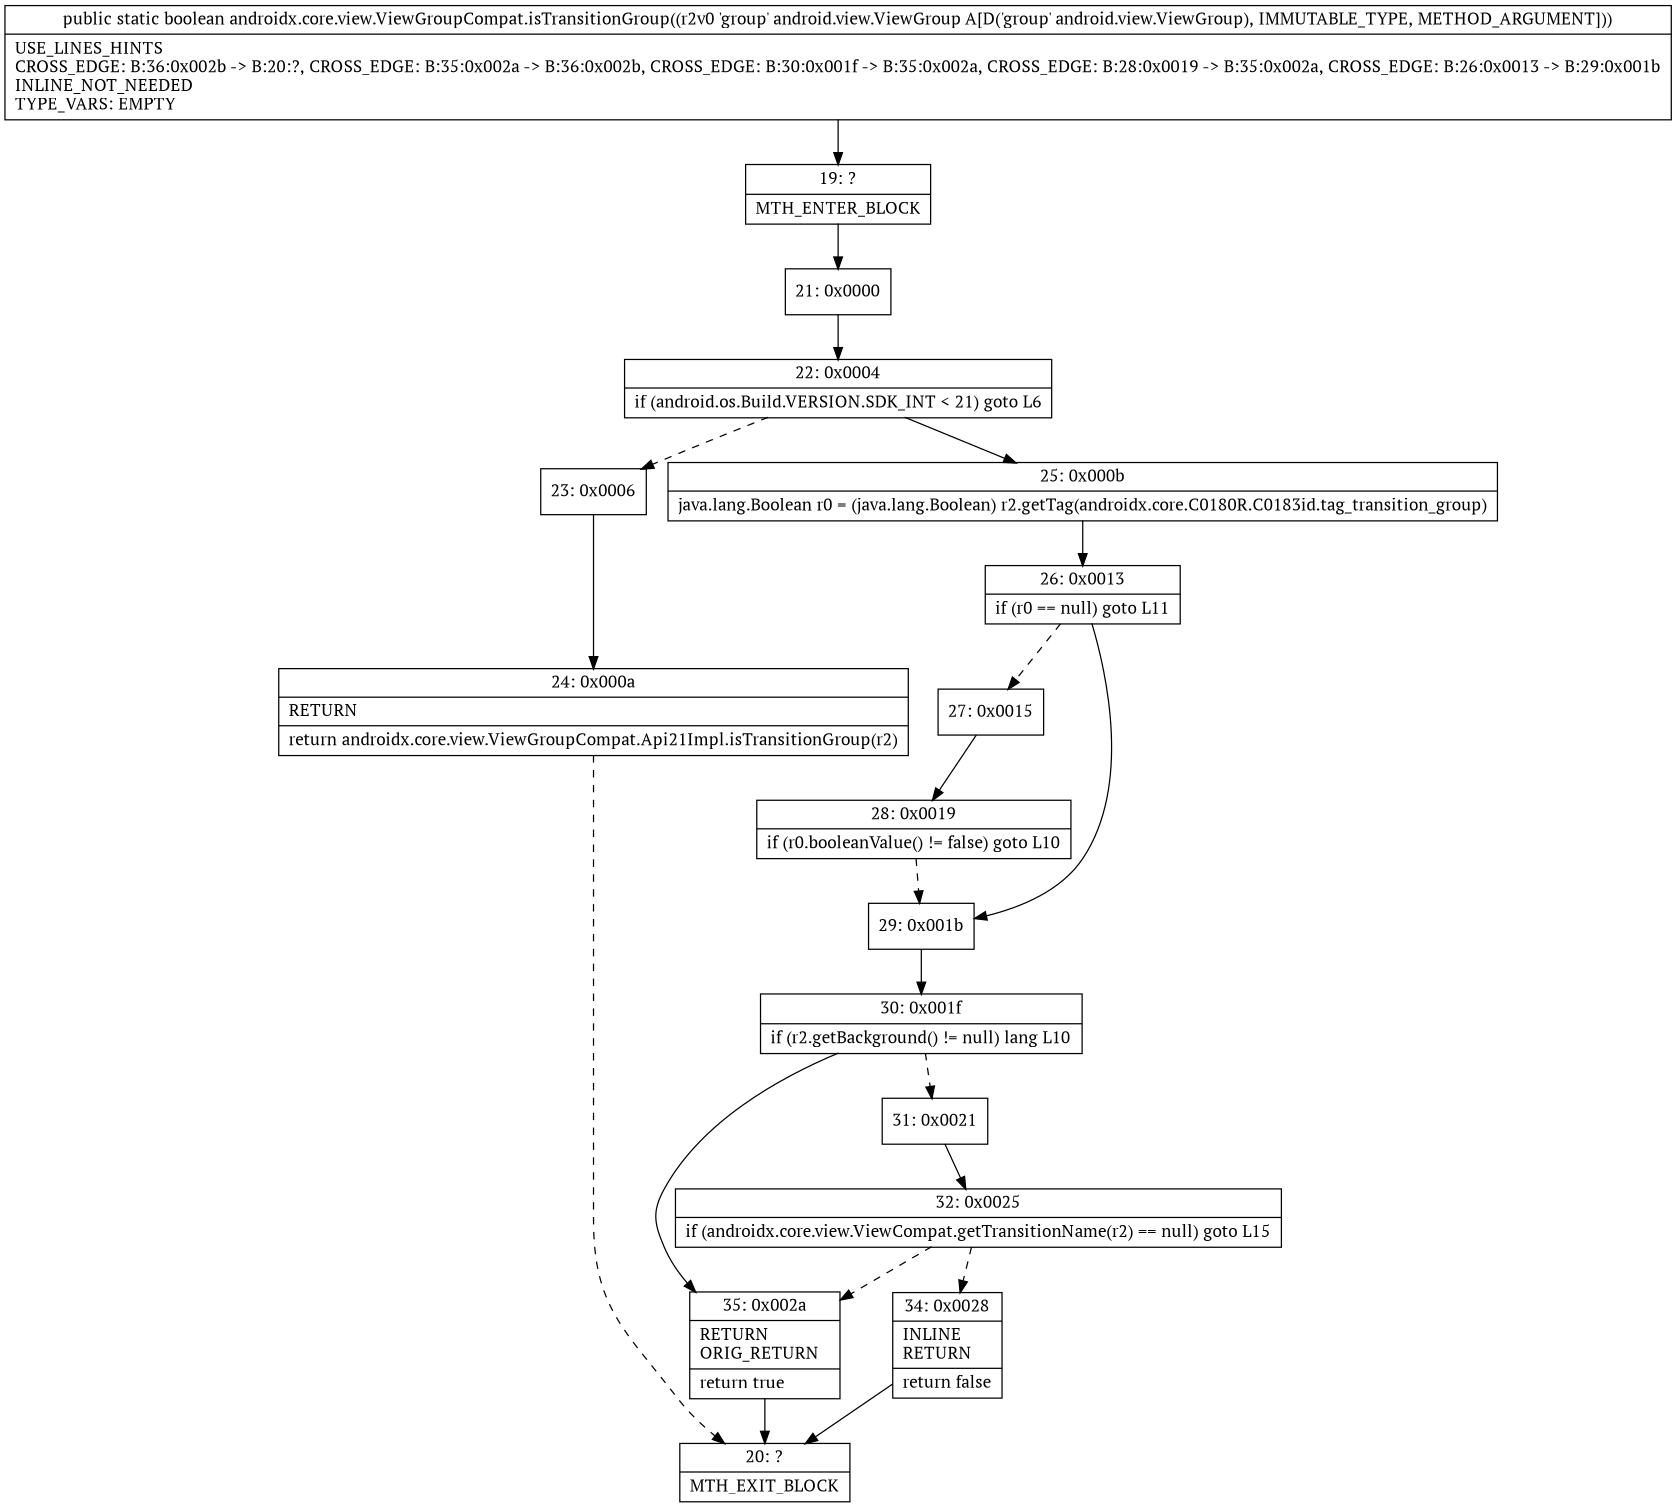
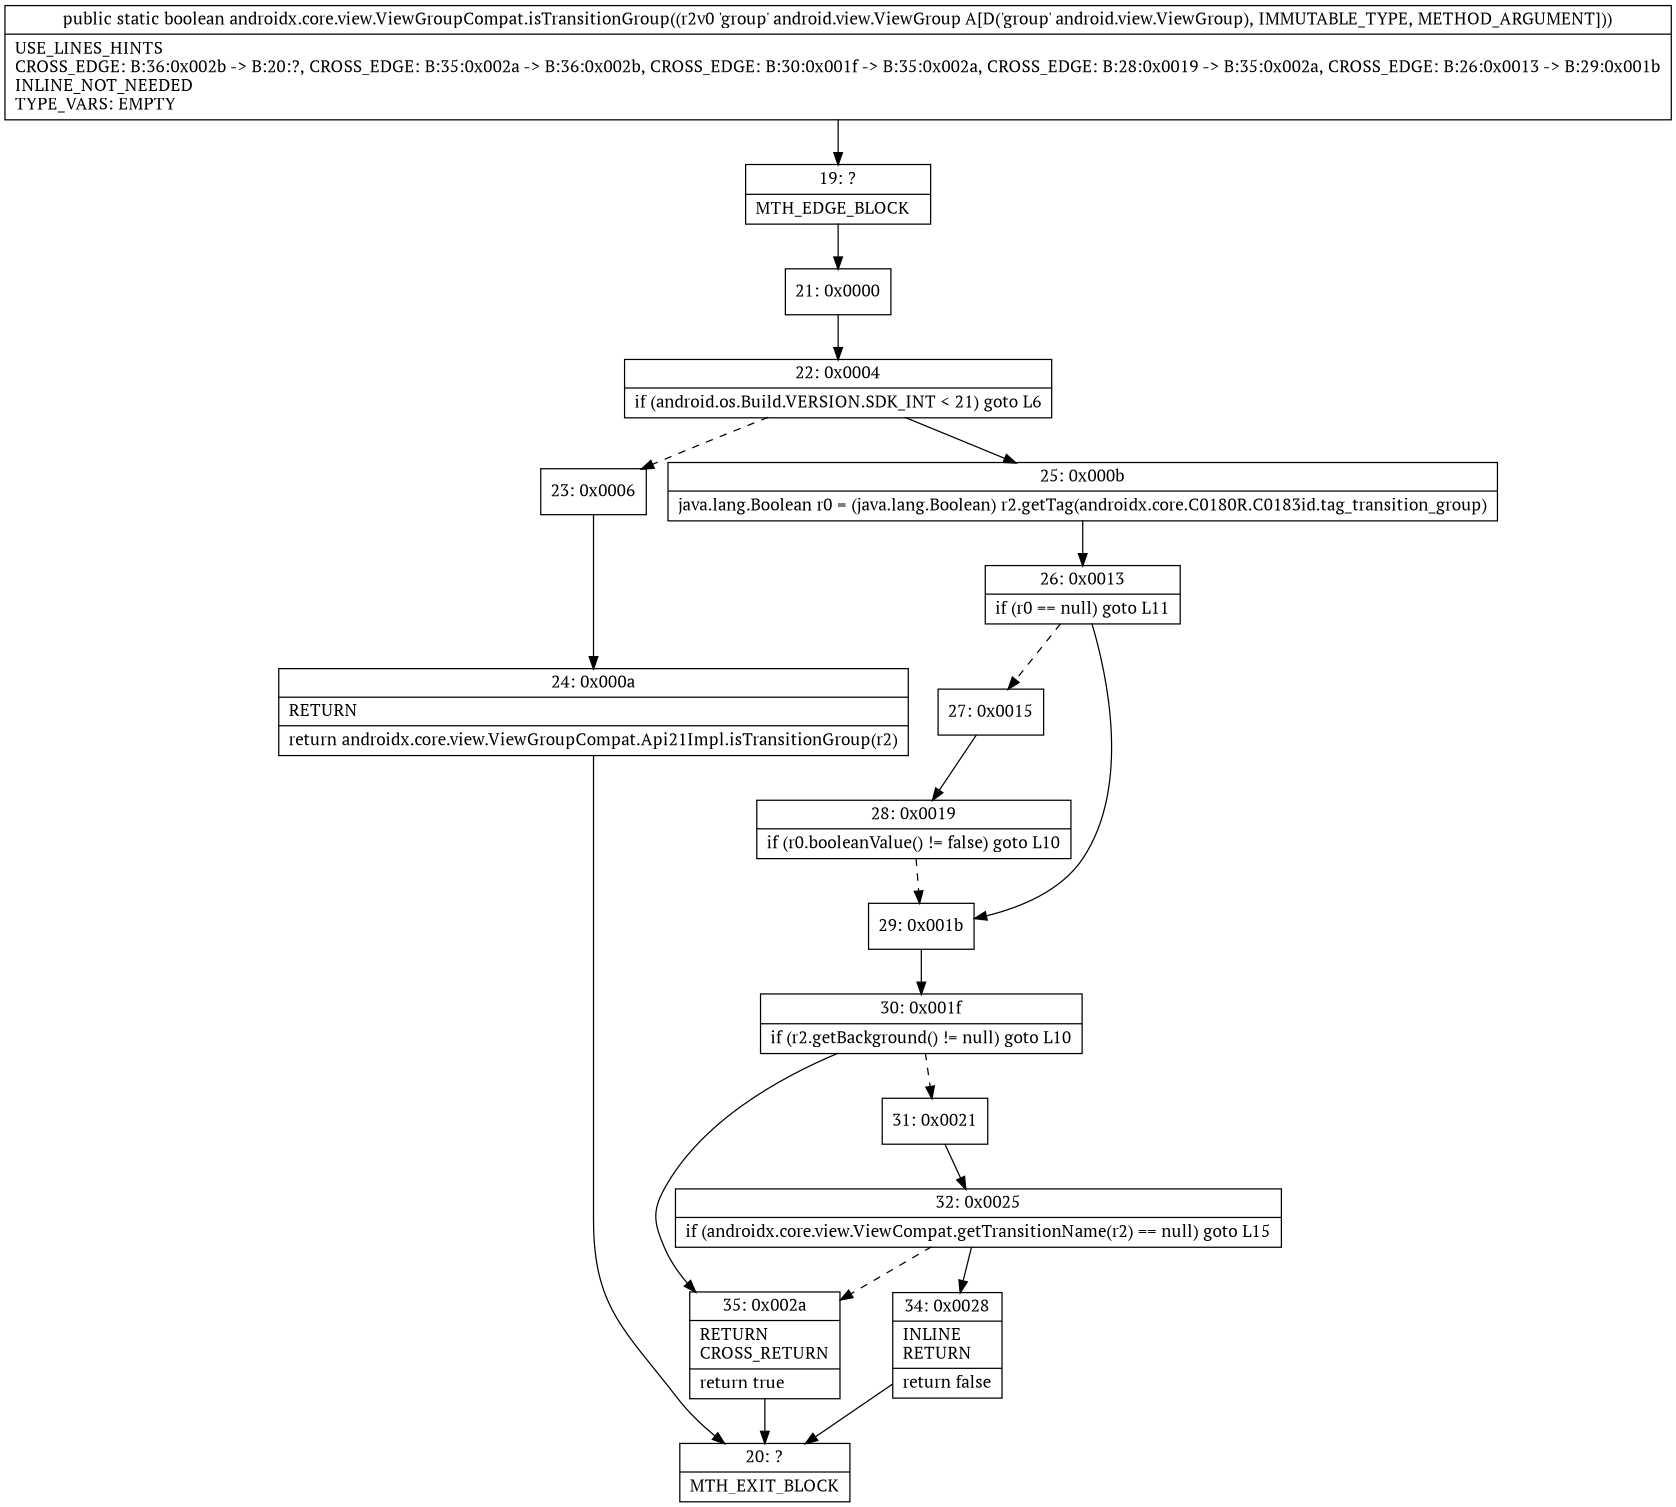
node "19: ?": text "MTH_ENTER_BLOCK" -> "MTH_EDGE_BLOCK"
node "30: 0x001f": text "if (r2.getBackground() != null) lang L10" -> "if (r2.getBackground() != null) goto L10"
edge "24: 0x000a" -> "20: ?": style dashed -> solid
edge "32: 0x0025" -> "34: 0x0028": style dashed -> solid
node "35: 0x002a": text "ORIG_RETURN" -> "CROSS_RETURN"
